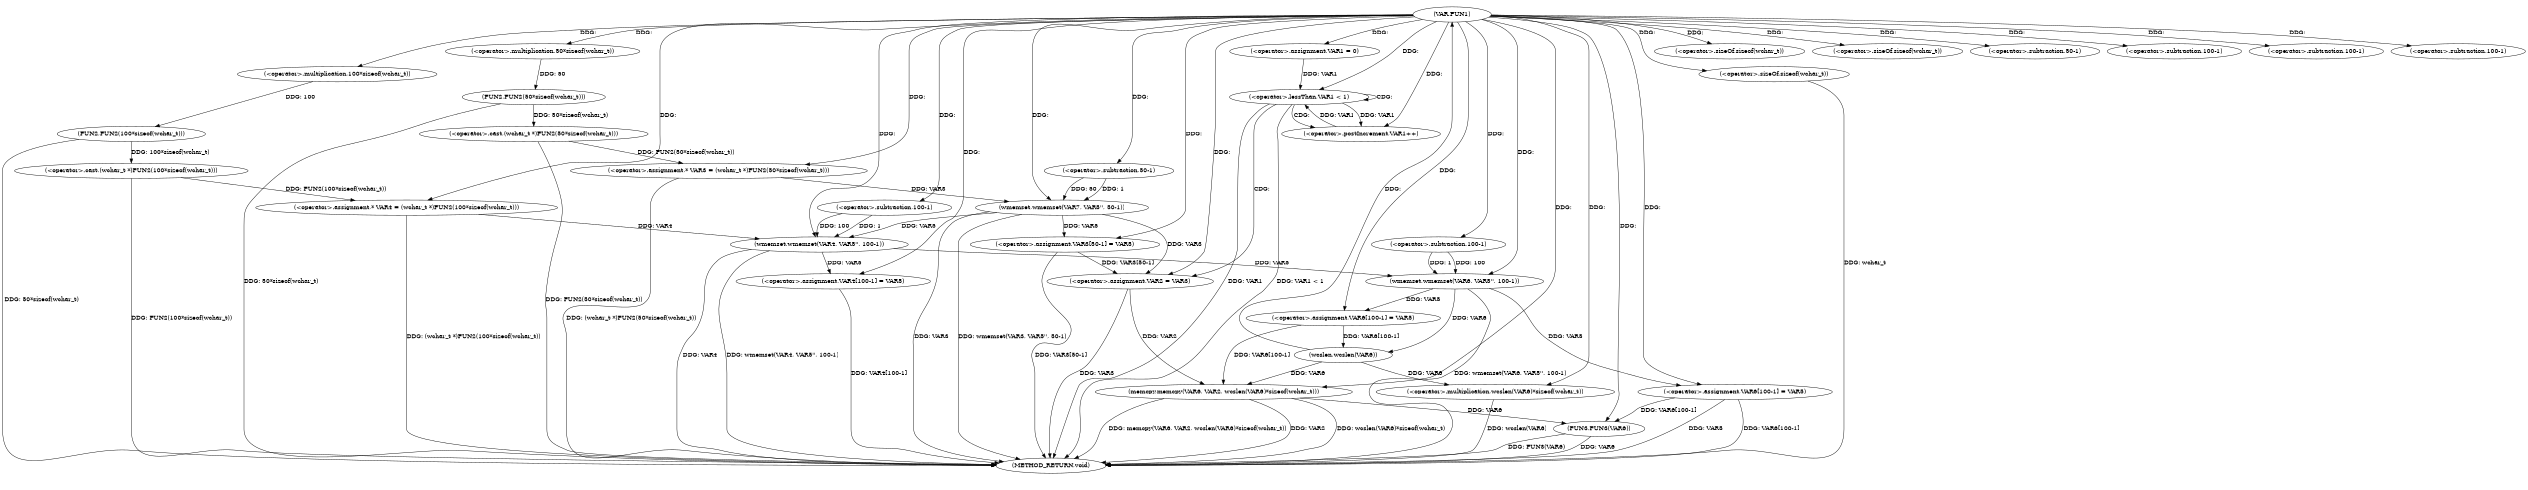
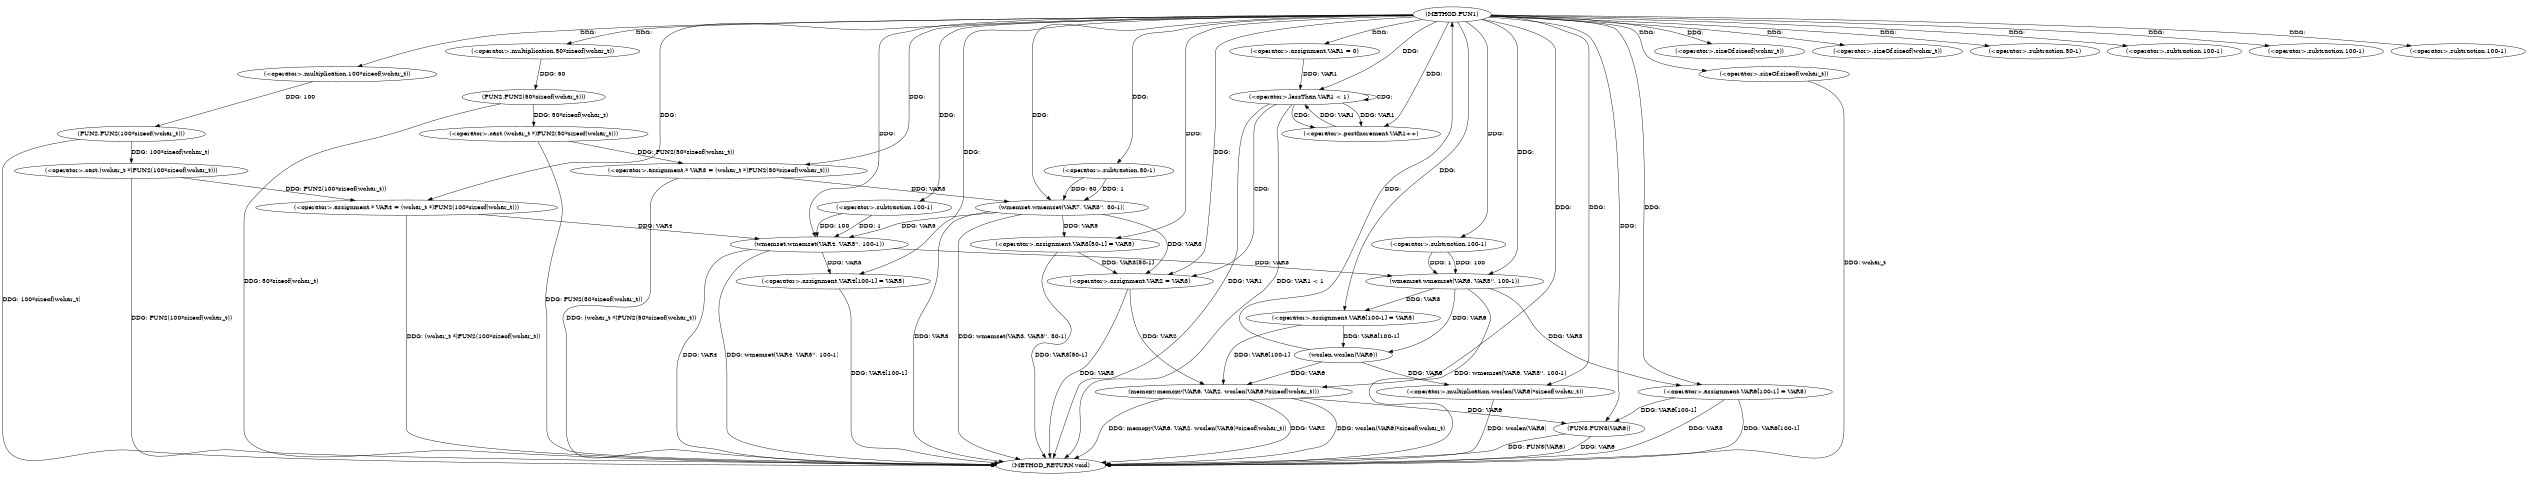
node "(VAR,FUN1)": label "(VAR,FUN1)" -> "(METHOD,FUN1)"
edge "(FUN2,FUN2(100*sizeof(wchar_t)))" -> "(METHOD_RETURN,void)": label "DDG: 50*sizeof(wchar_t)" -> "DDG: 100*sizeof(wchar_t)"
